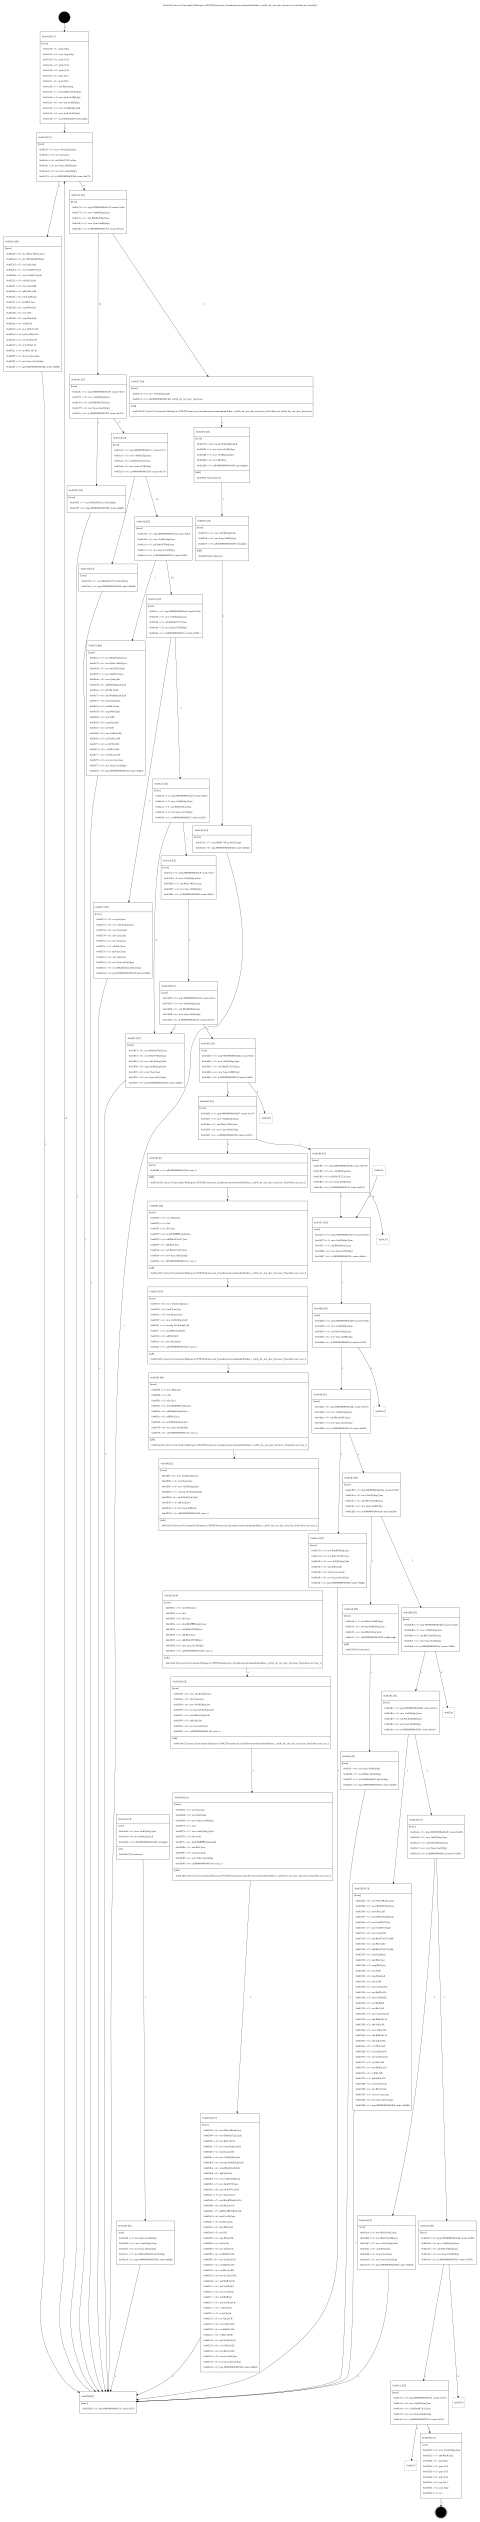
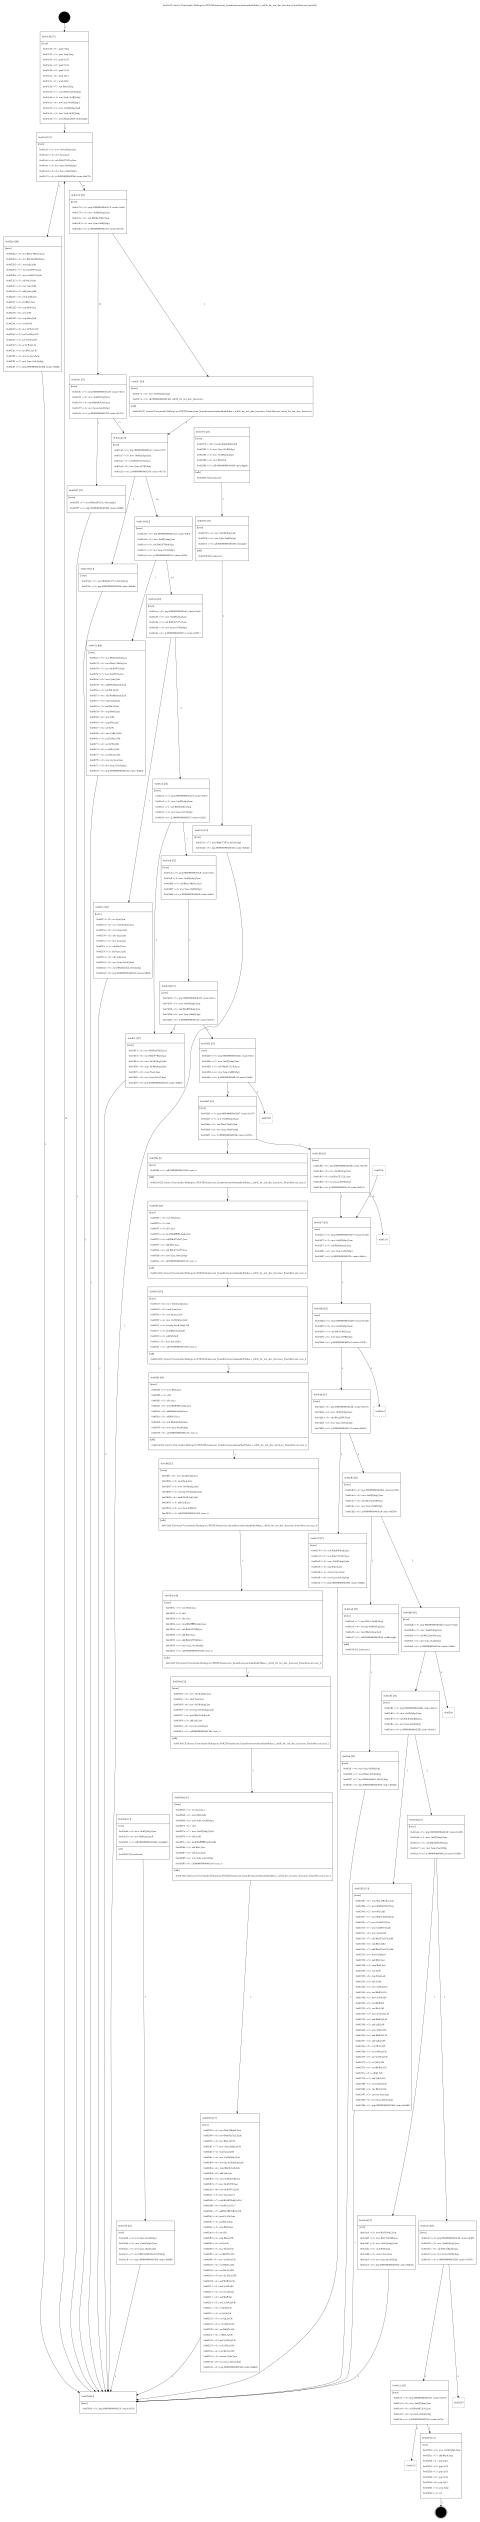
edge "0x402172 [9]" -> "0x40217b [23]": now "0x402172 [9]" -> "0x401ca2 [22]"
edge "0x401ffe [32]" -> "0x40201e [40]": added, label "1"
